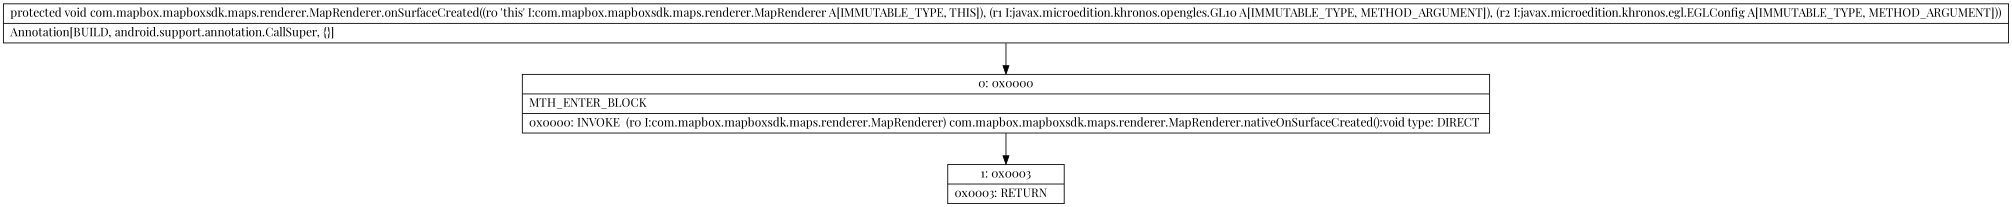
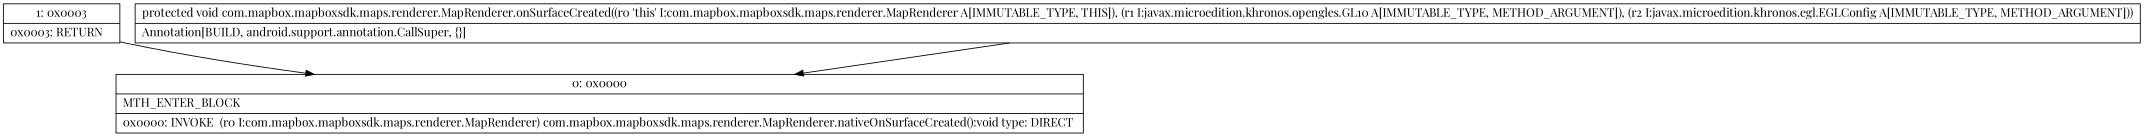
edge "0: 0x0000" -> "1: 0x0003": reversed
